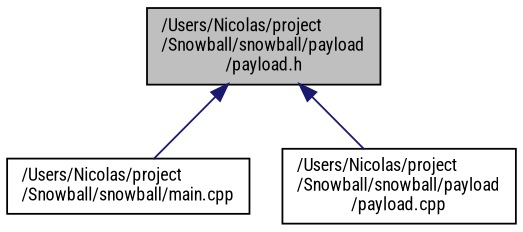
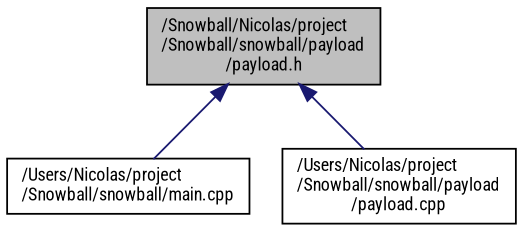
node "/Users/Nicolas/project /Snowball/snowball/payload /payload.h": label "/Users/Nicolas/project /Snowball/snowball/payload /payload.h" -> "/Snowball/Nicolas/project /Snowball/snowball/payload /payload.h"
